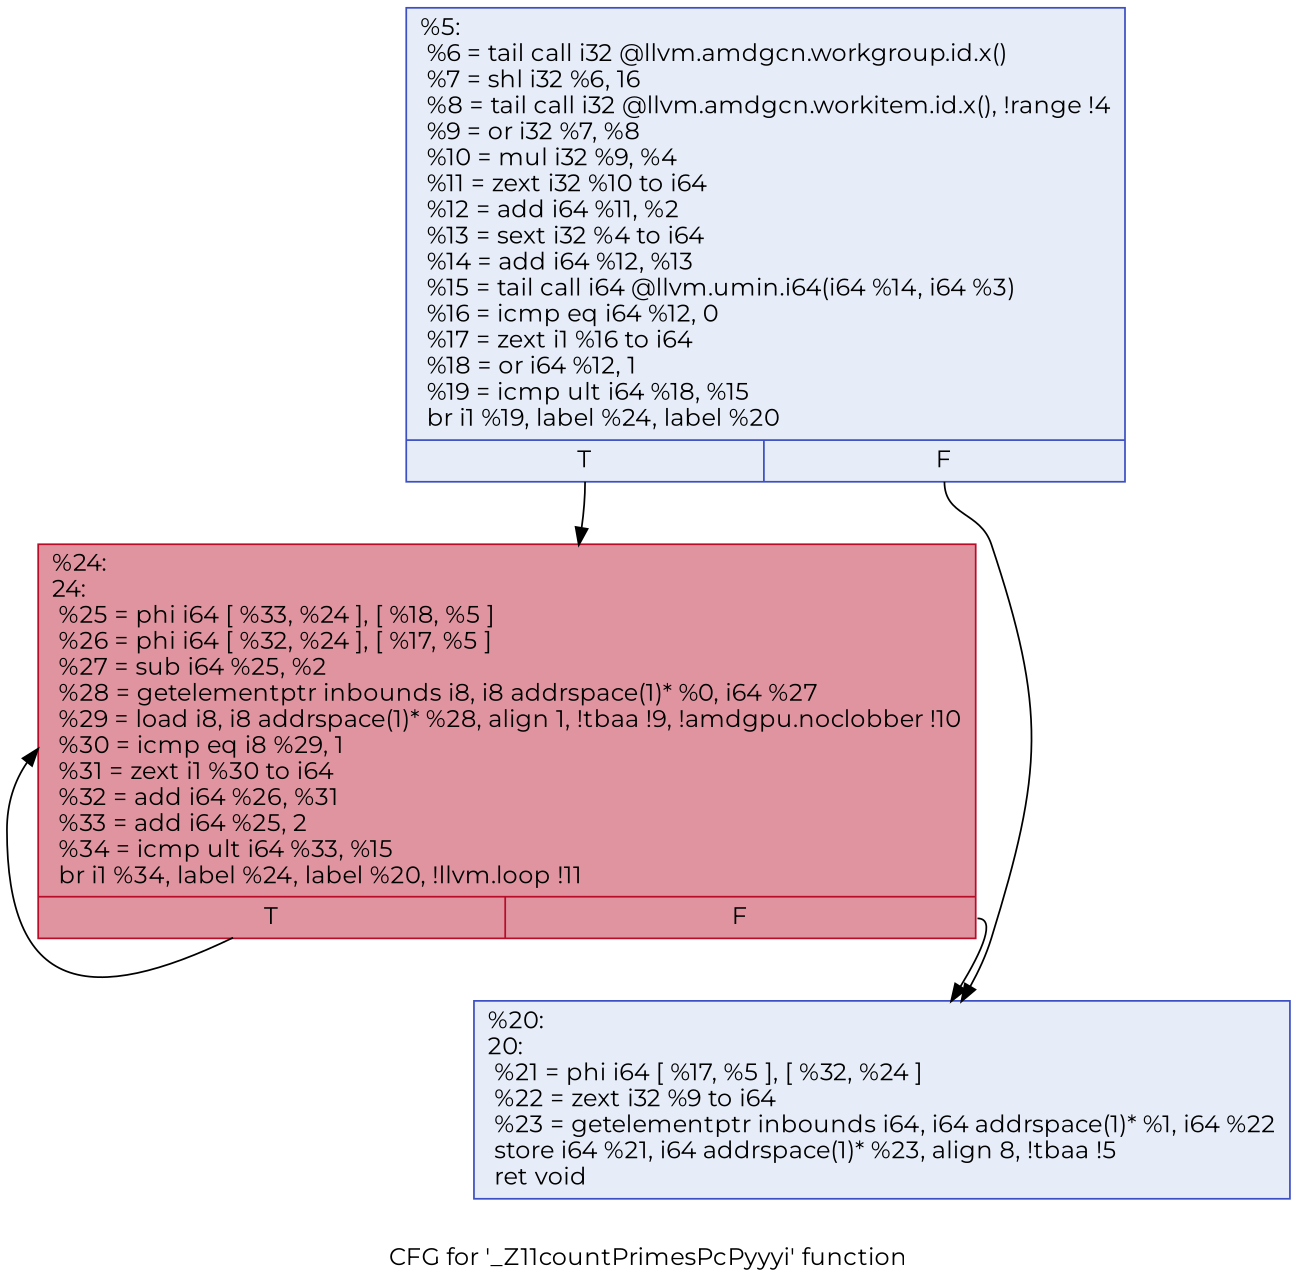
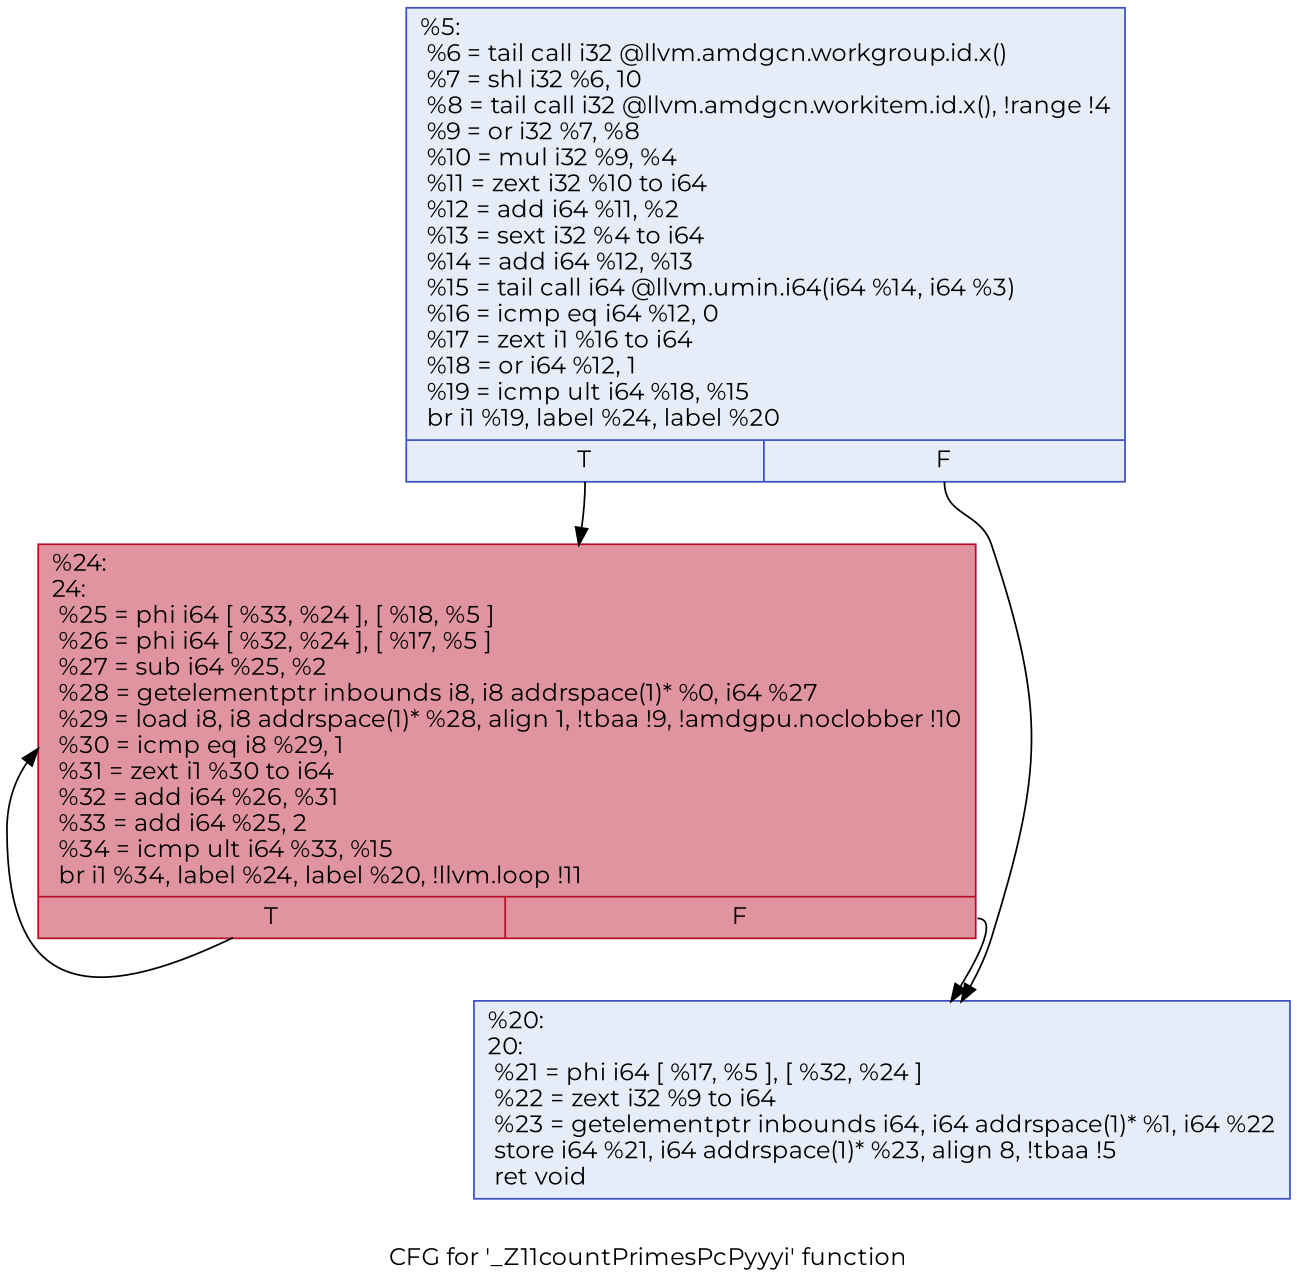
node "%5:": text "%7 = shl i32 %6, 16" -> "%7 = shl i32 %6, 10"
